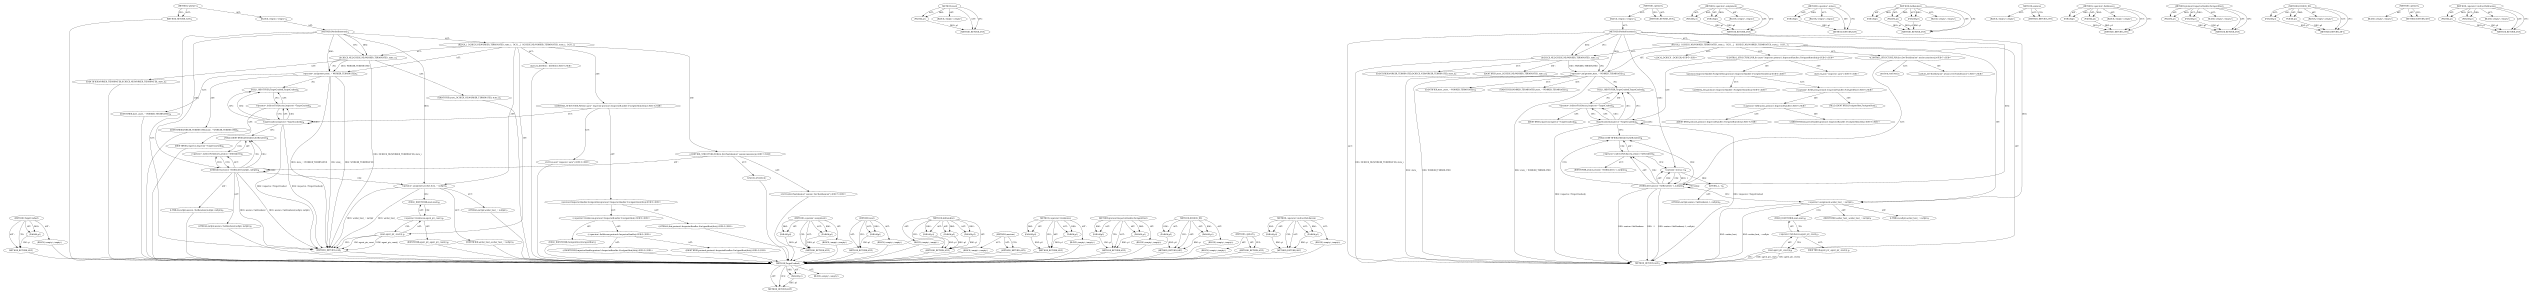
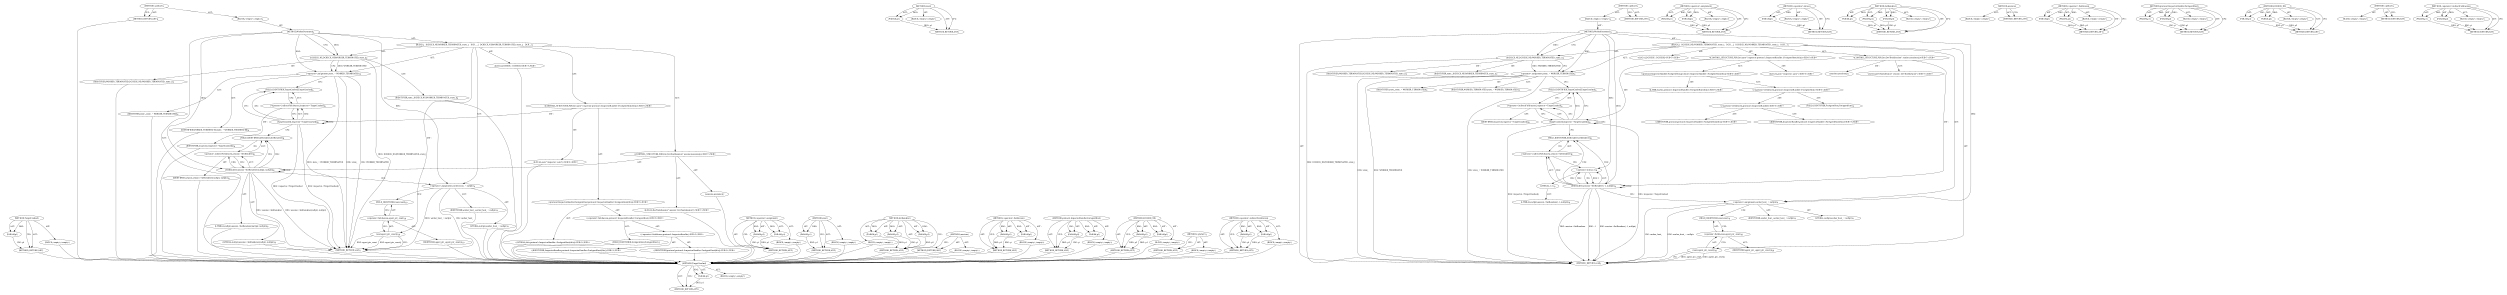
node "(IDENTIFIER,session,session->SetRenderer(-1, nullptr))": removed
node "(IDENTIFIER,session,session->SetRenderer(nullptr, nullptr))": added
